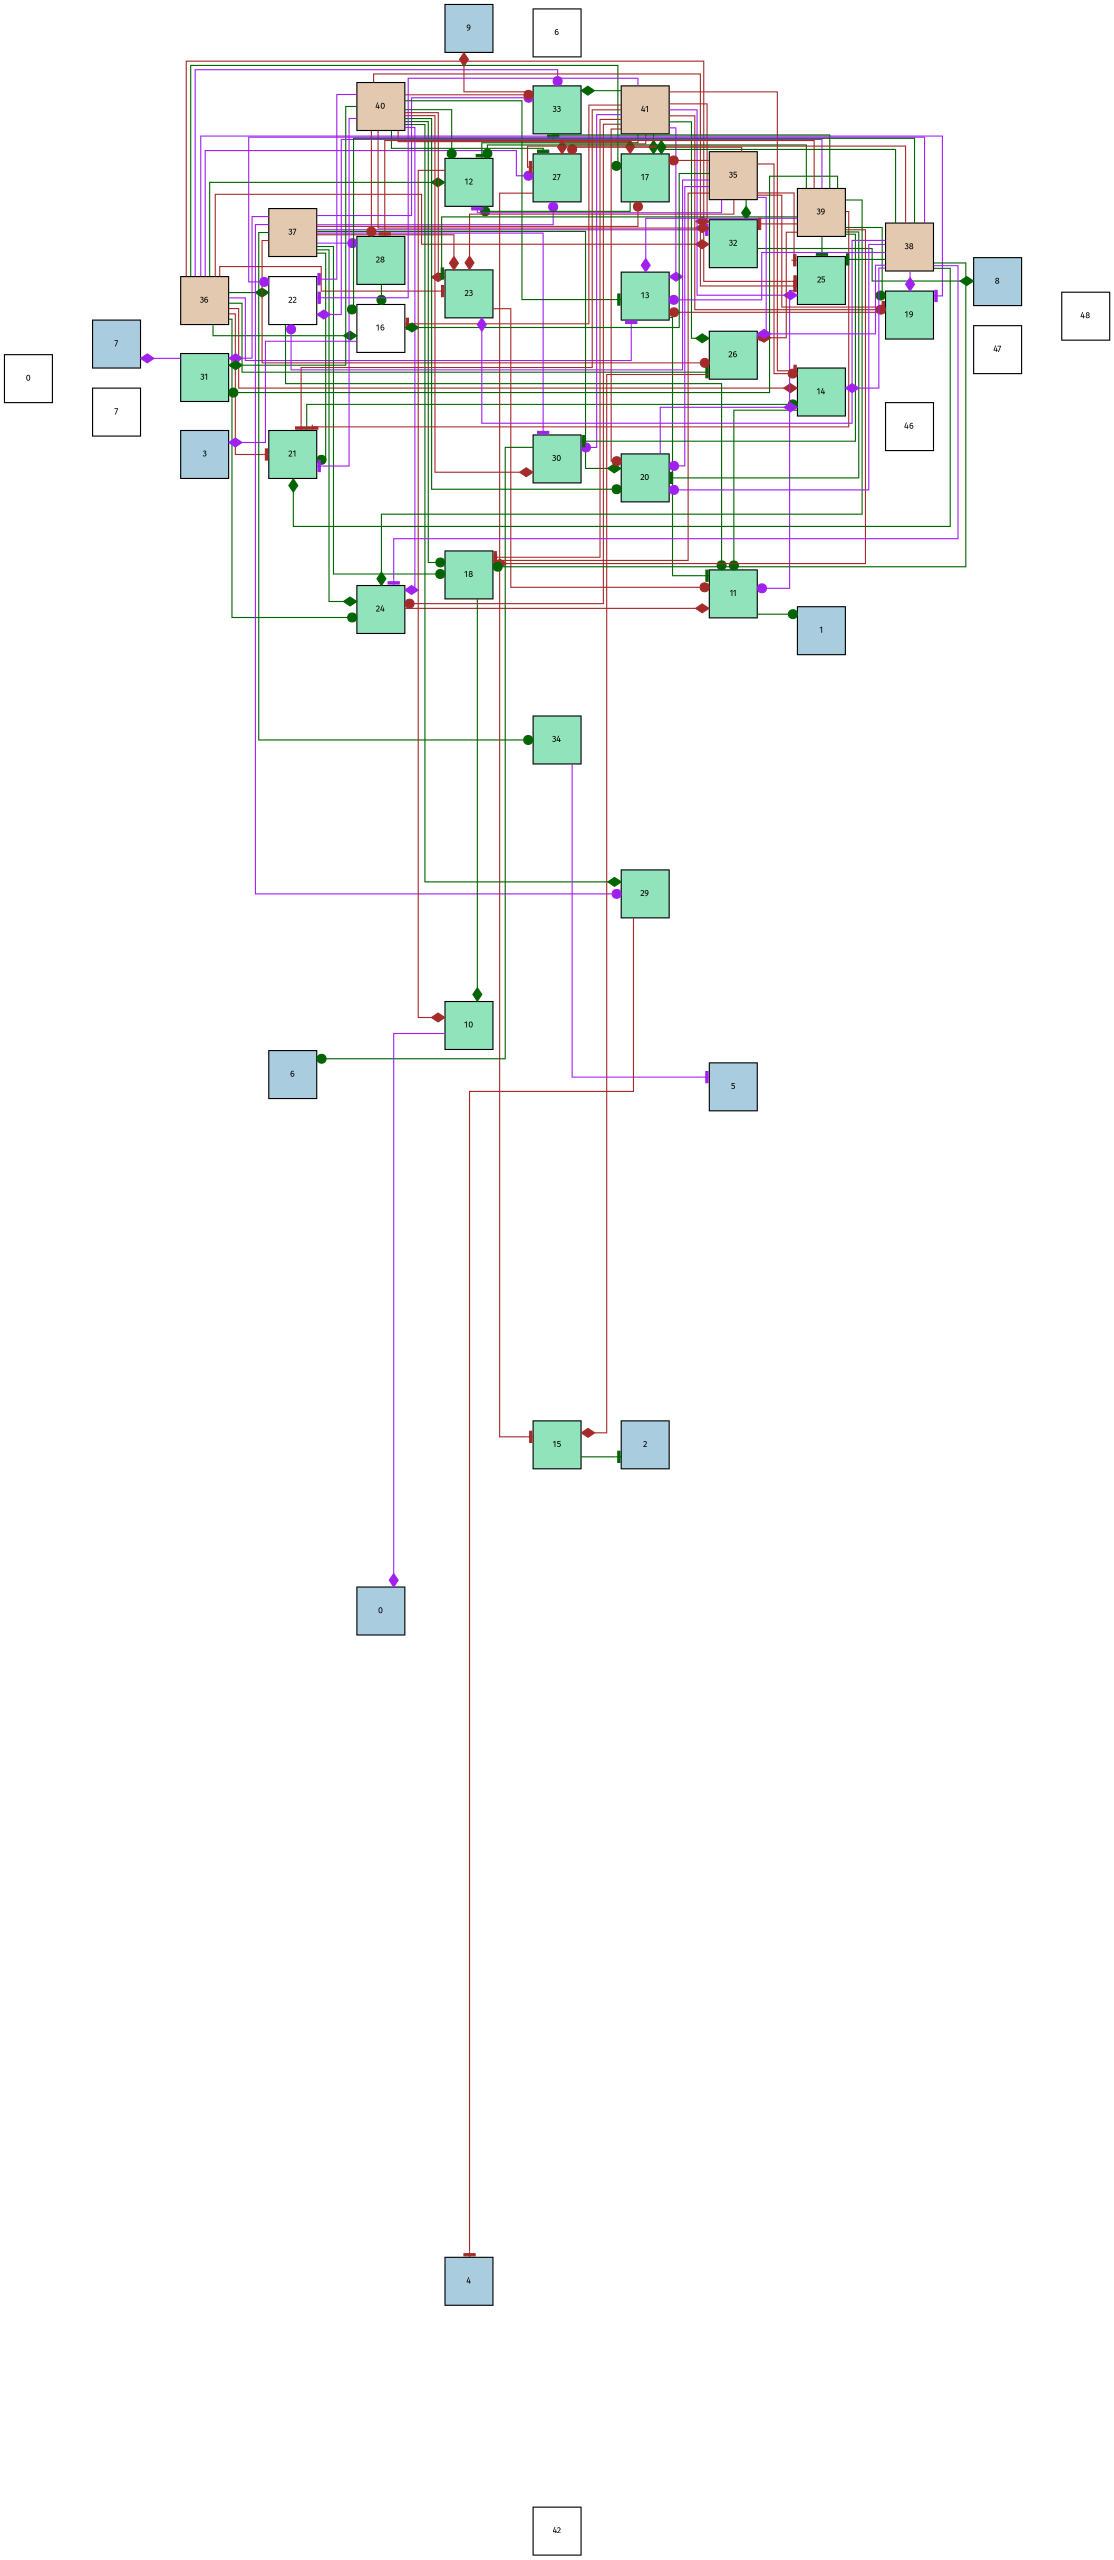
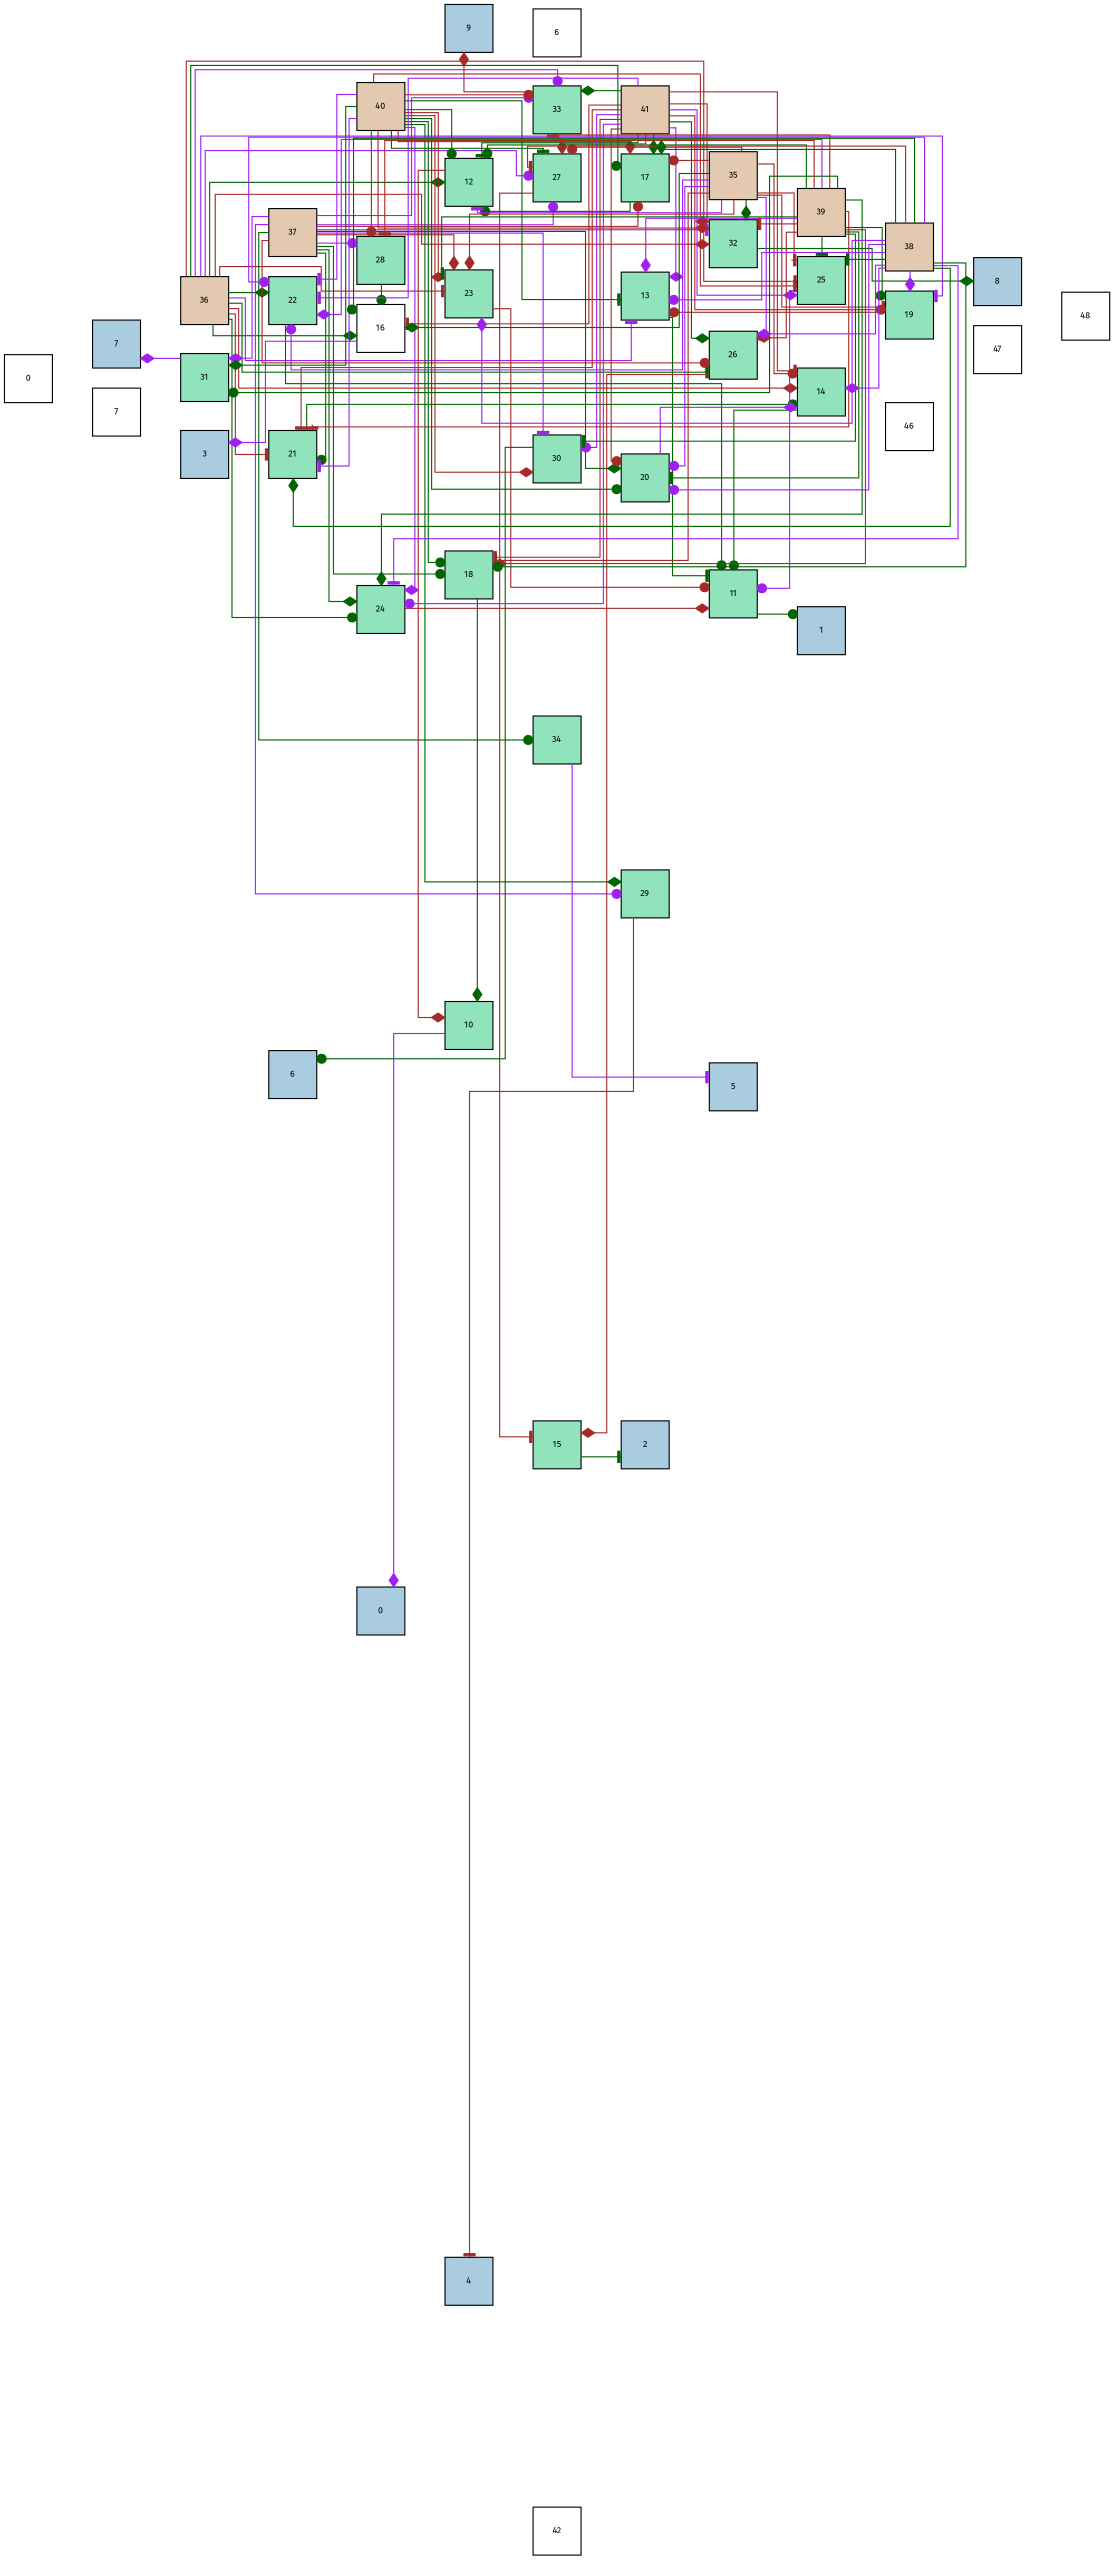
edge "39" -> "33": color darkgreen -> brown
node "22": fillcolor #ffffff -> #91e3bb
edge "41" -> "24": color brown -> purple
